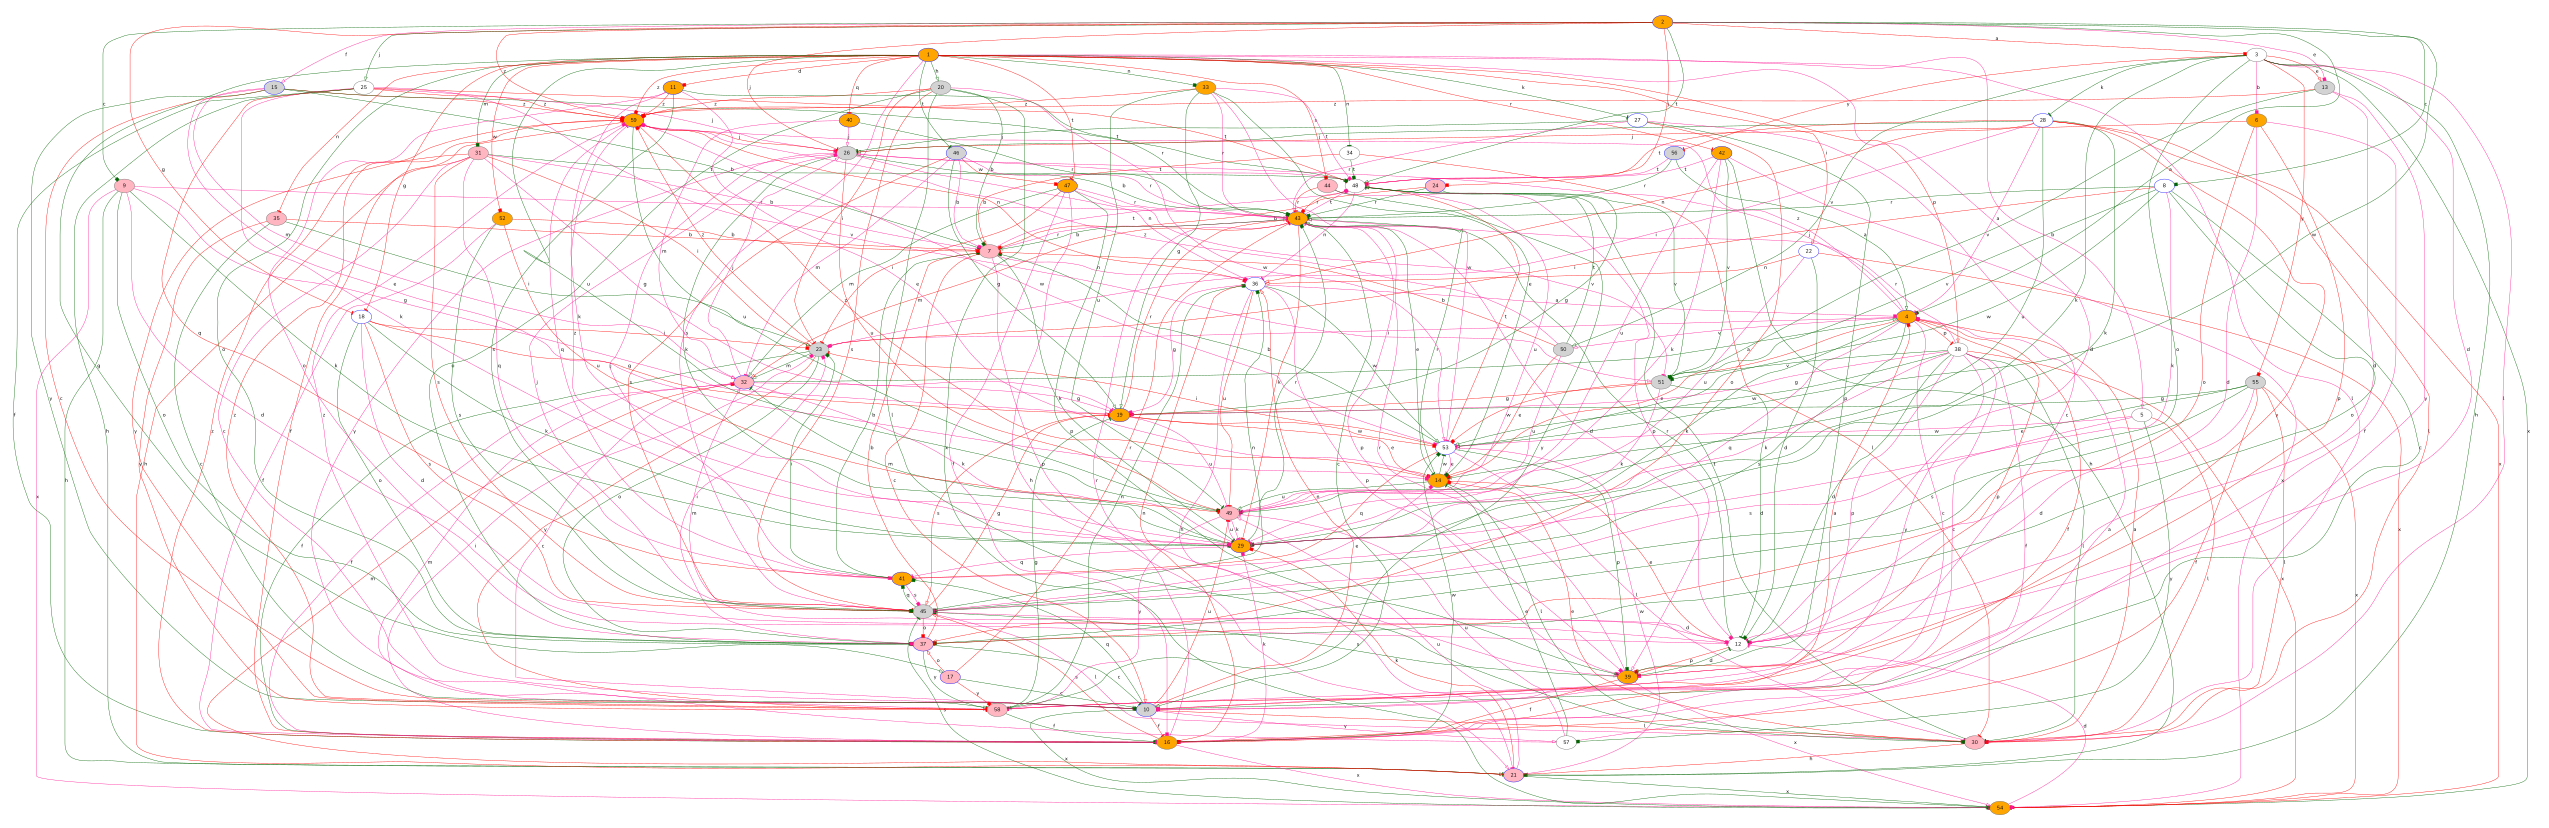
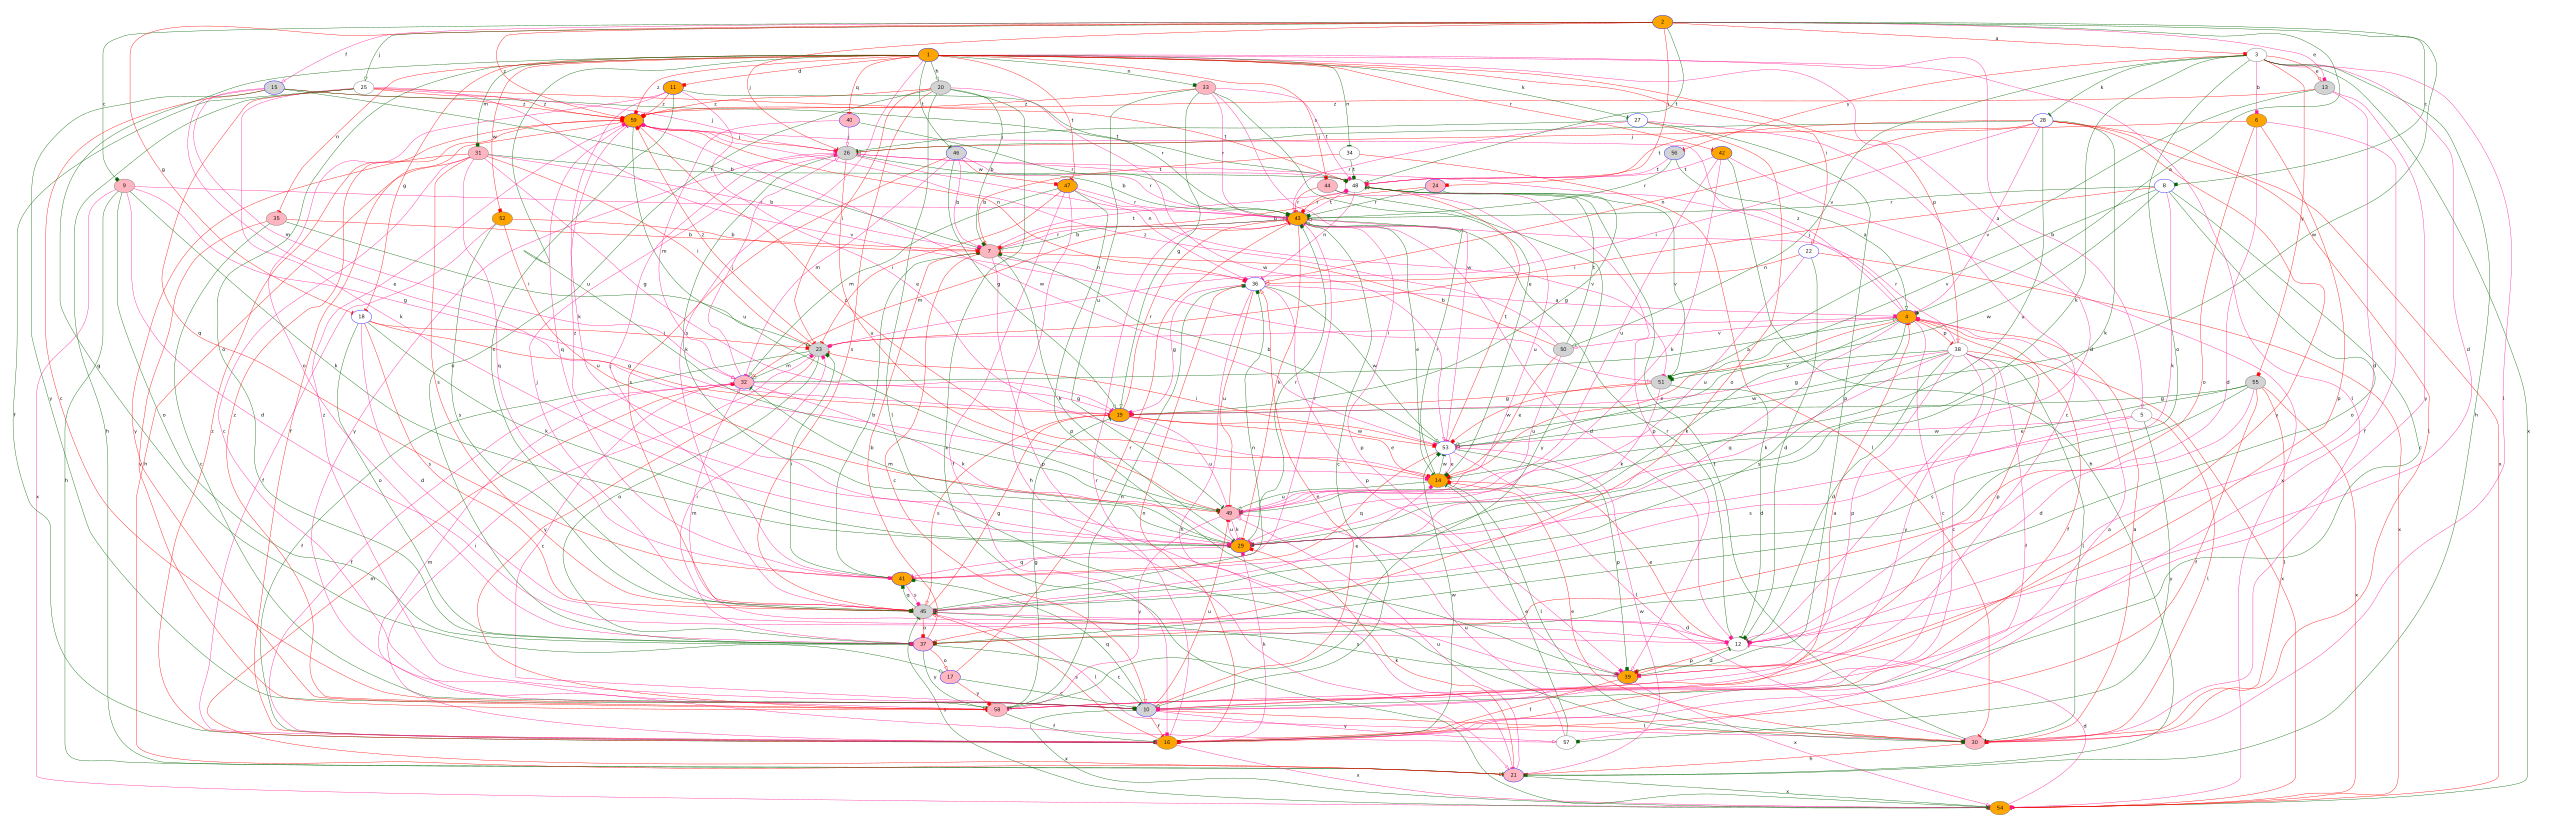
node "33": fillcolor orange -> lightpink
node "40": fillcolor orange -> lightpink
edge "42" -> "51": removed, label "v"
edge "39" -> "43": now "41" -> "43"
edge "17" -> "37": reversed
edge "10" -> "4": arrowhead box -> tee
